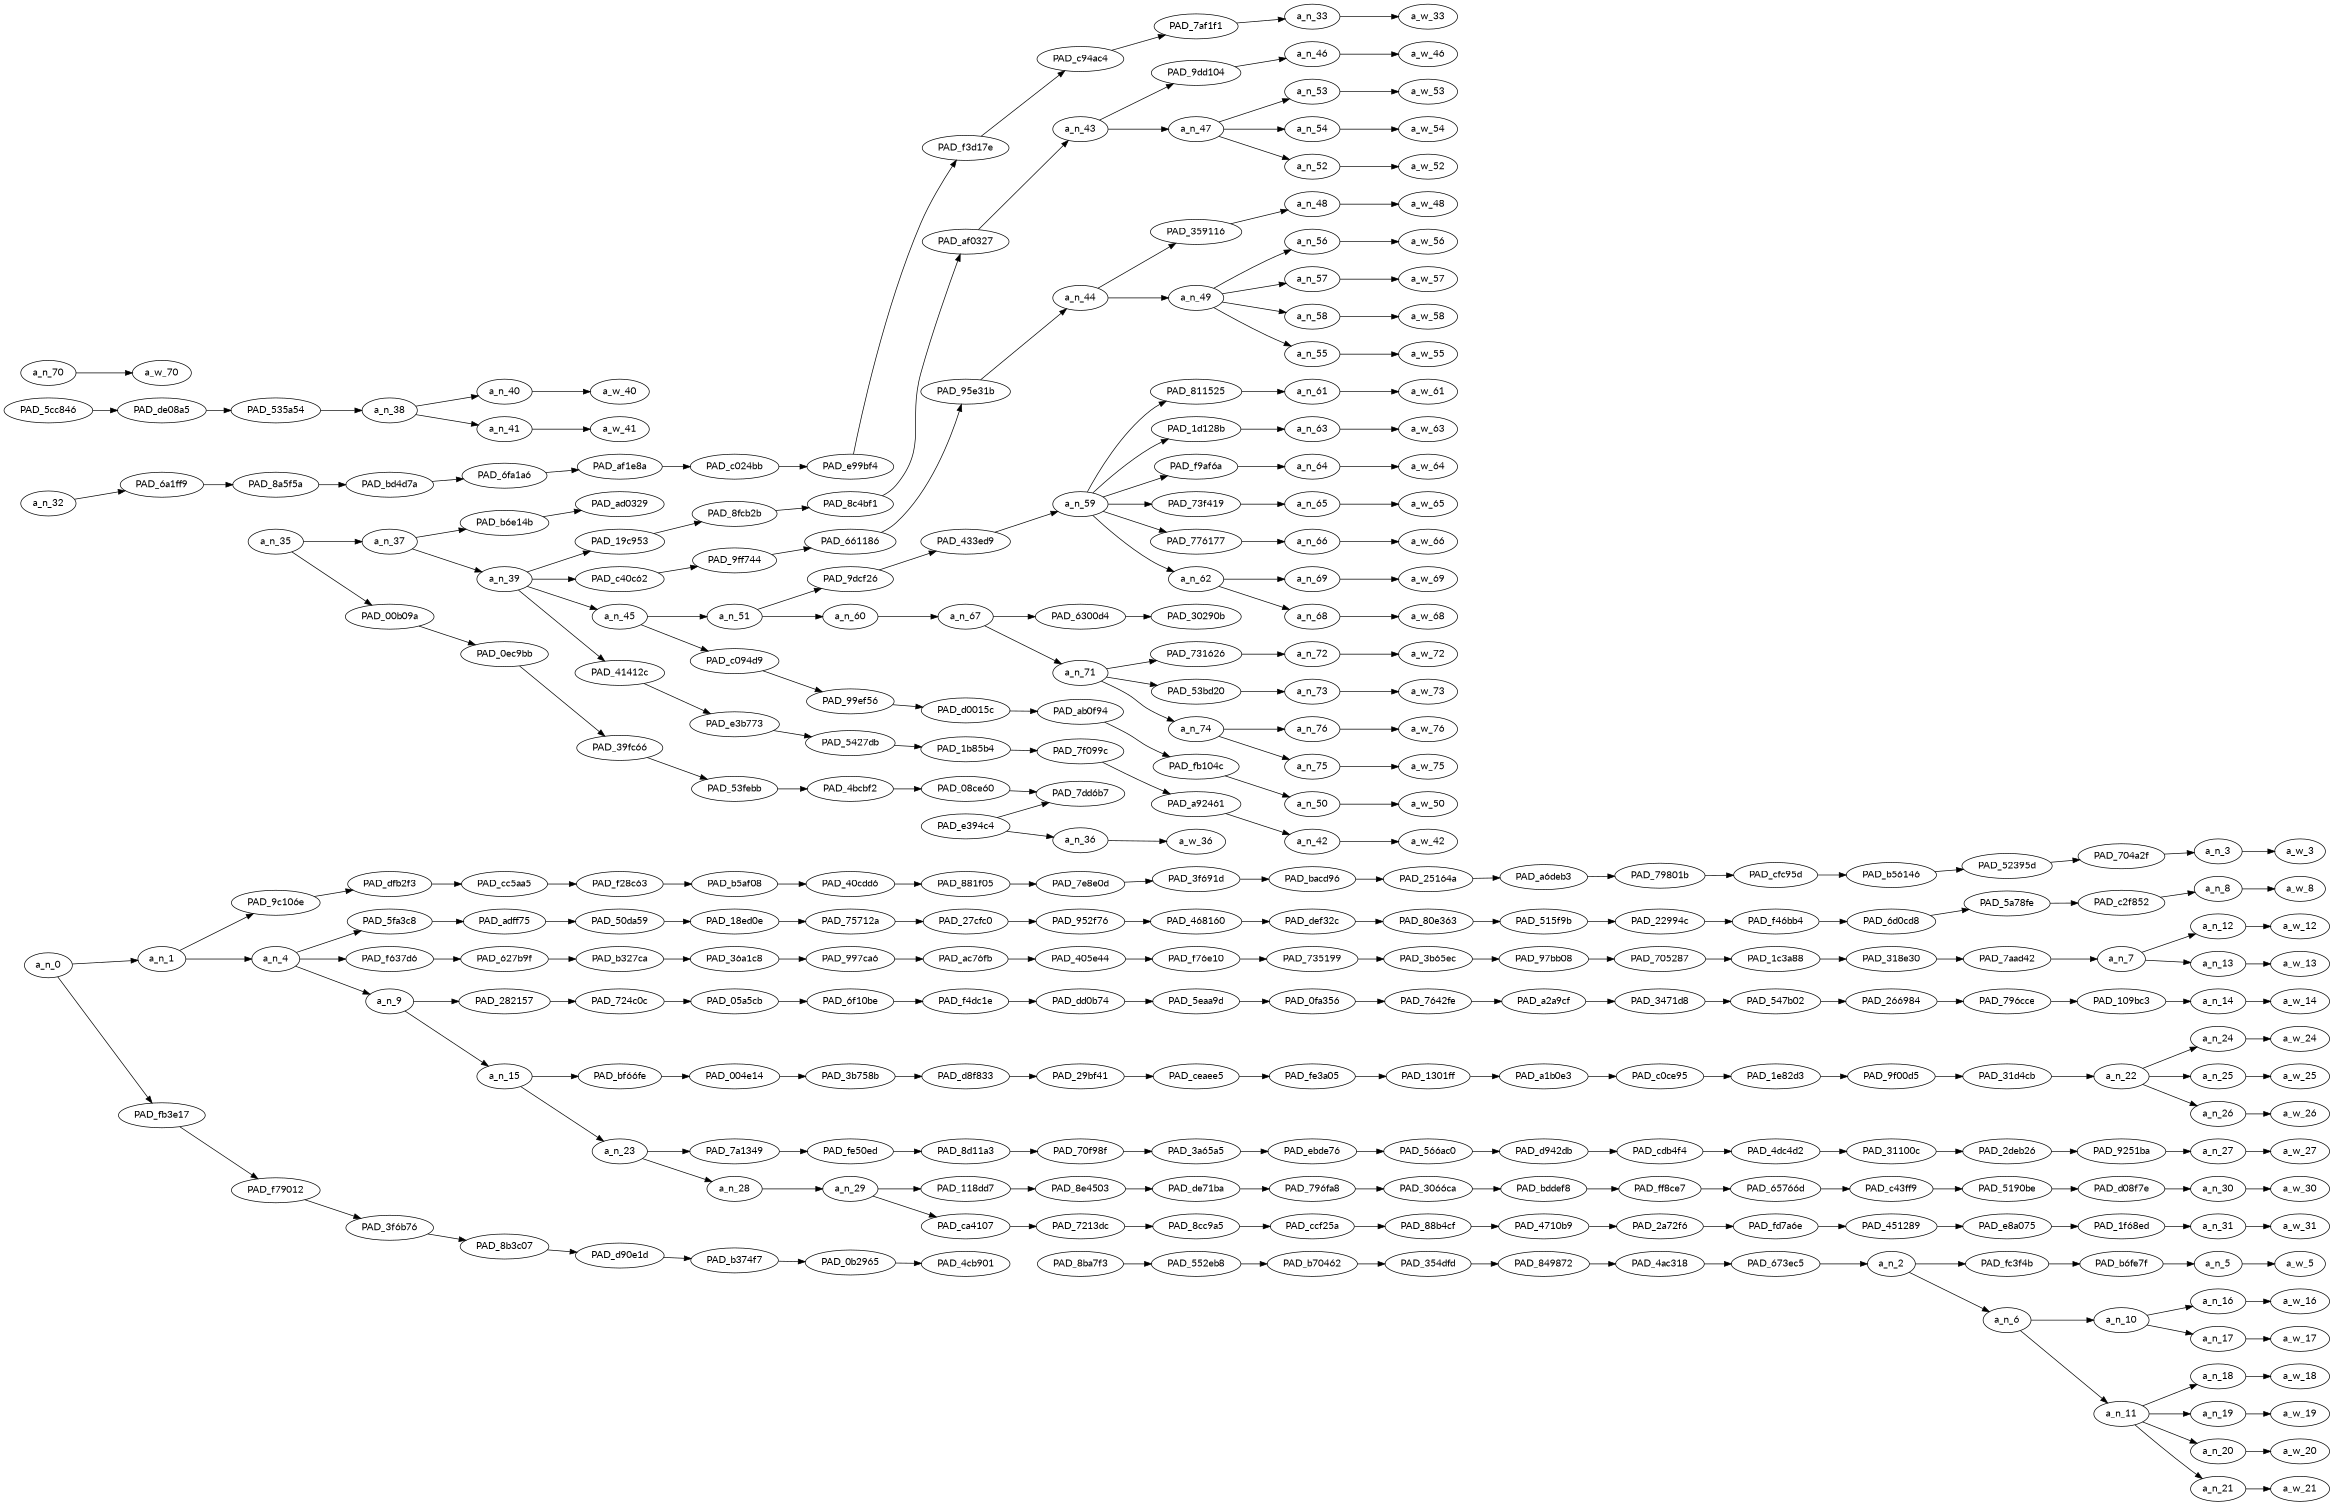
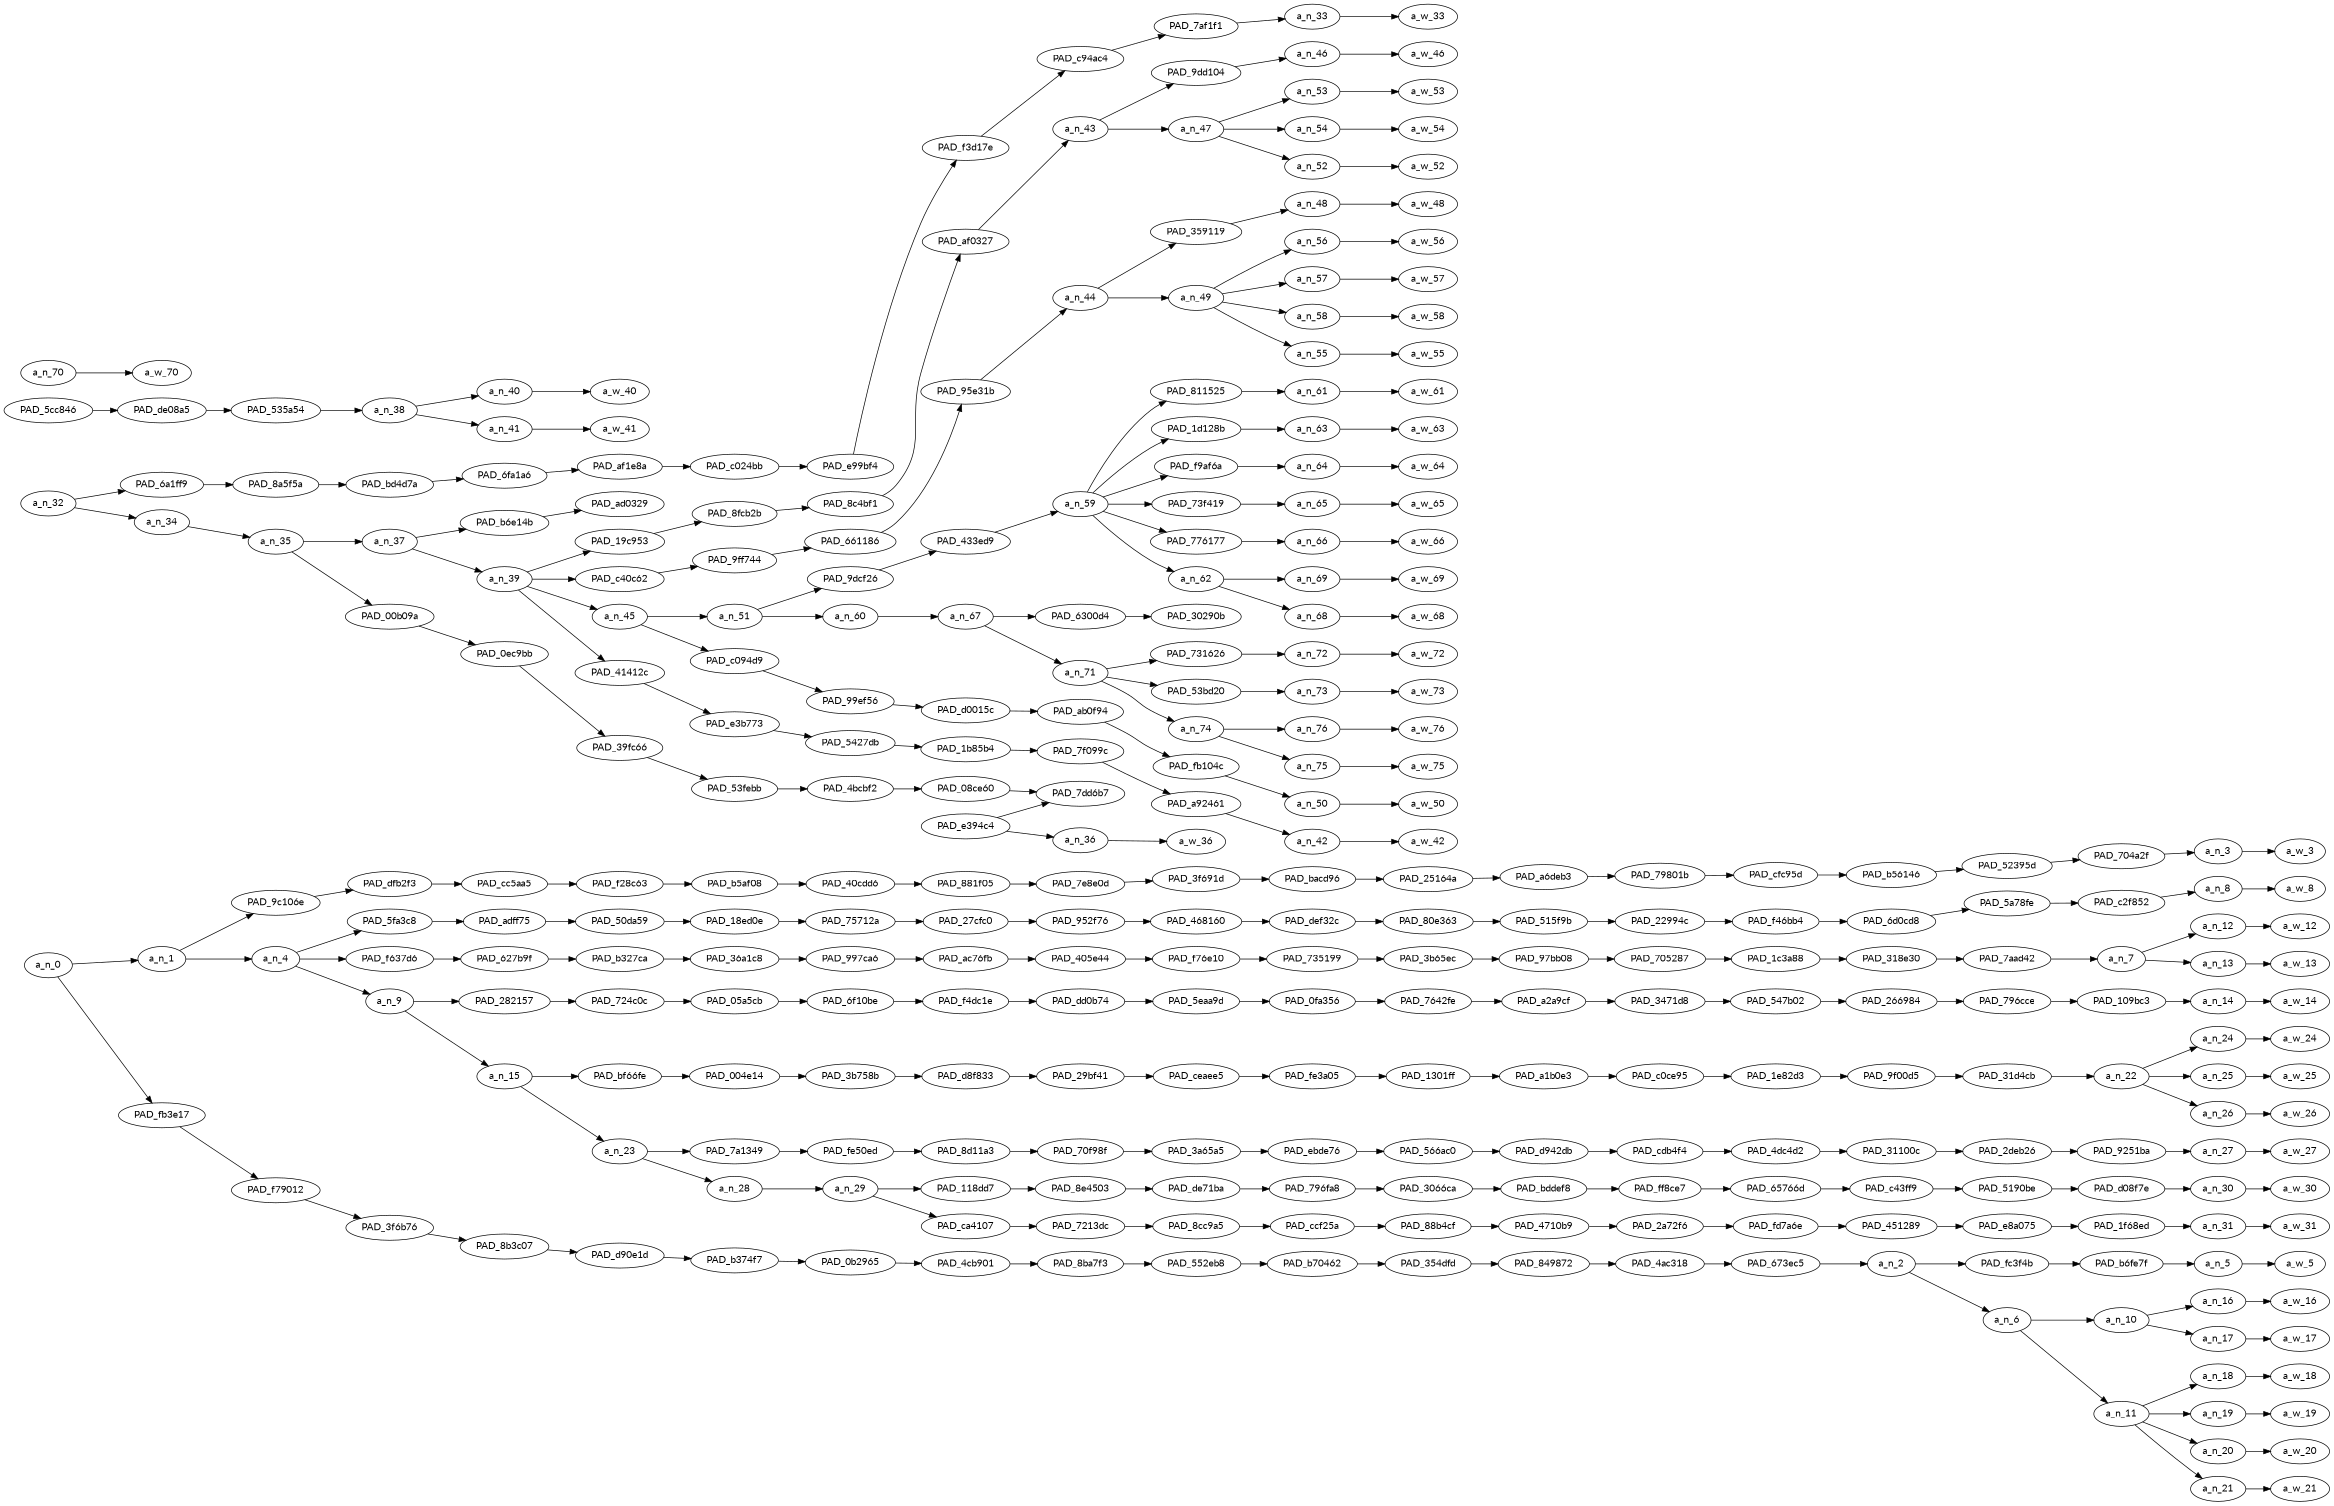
node "PAD_359116": label "PAD_359116" -> "PAD_359119"
node "a_n_34": added
edge "PAD_4cb901" -> "PAD_8ba7f3": added
